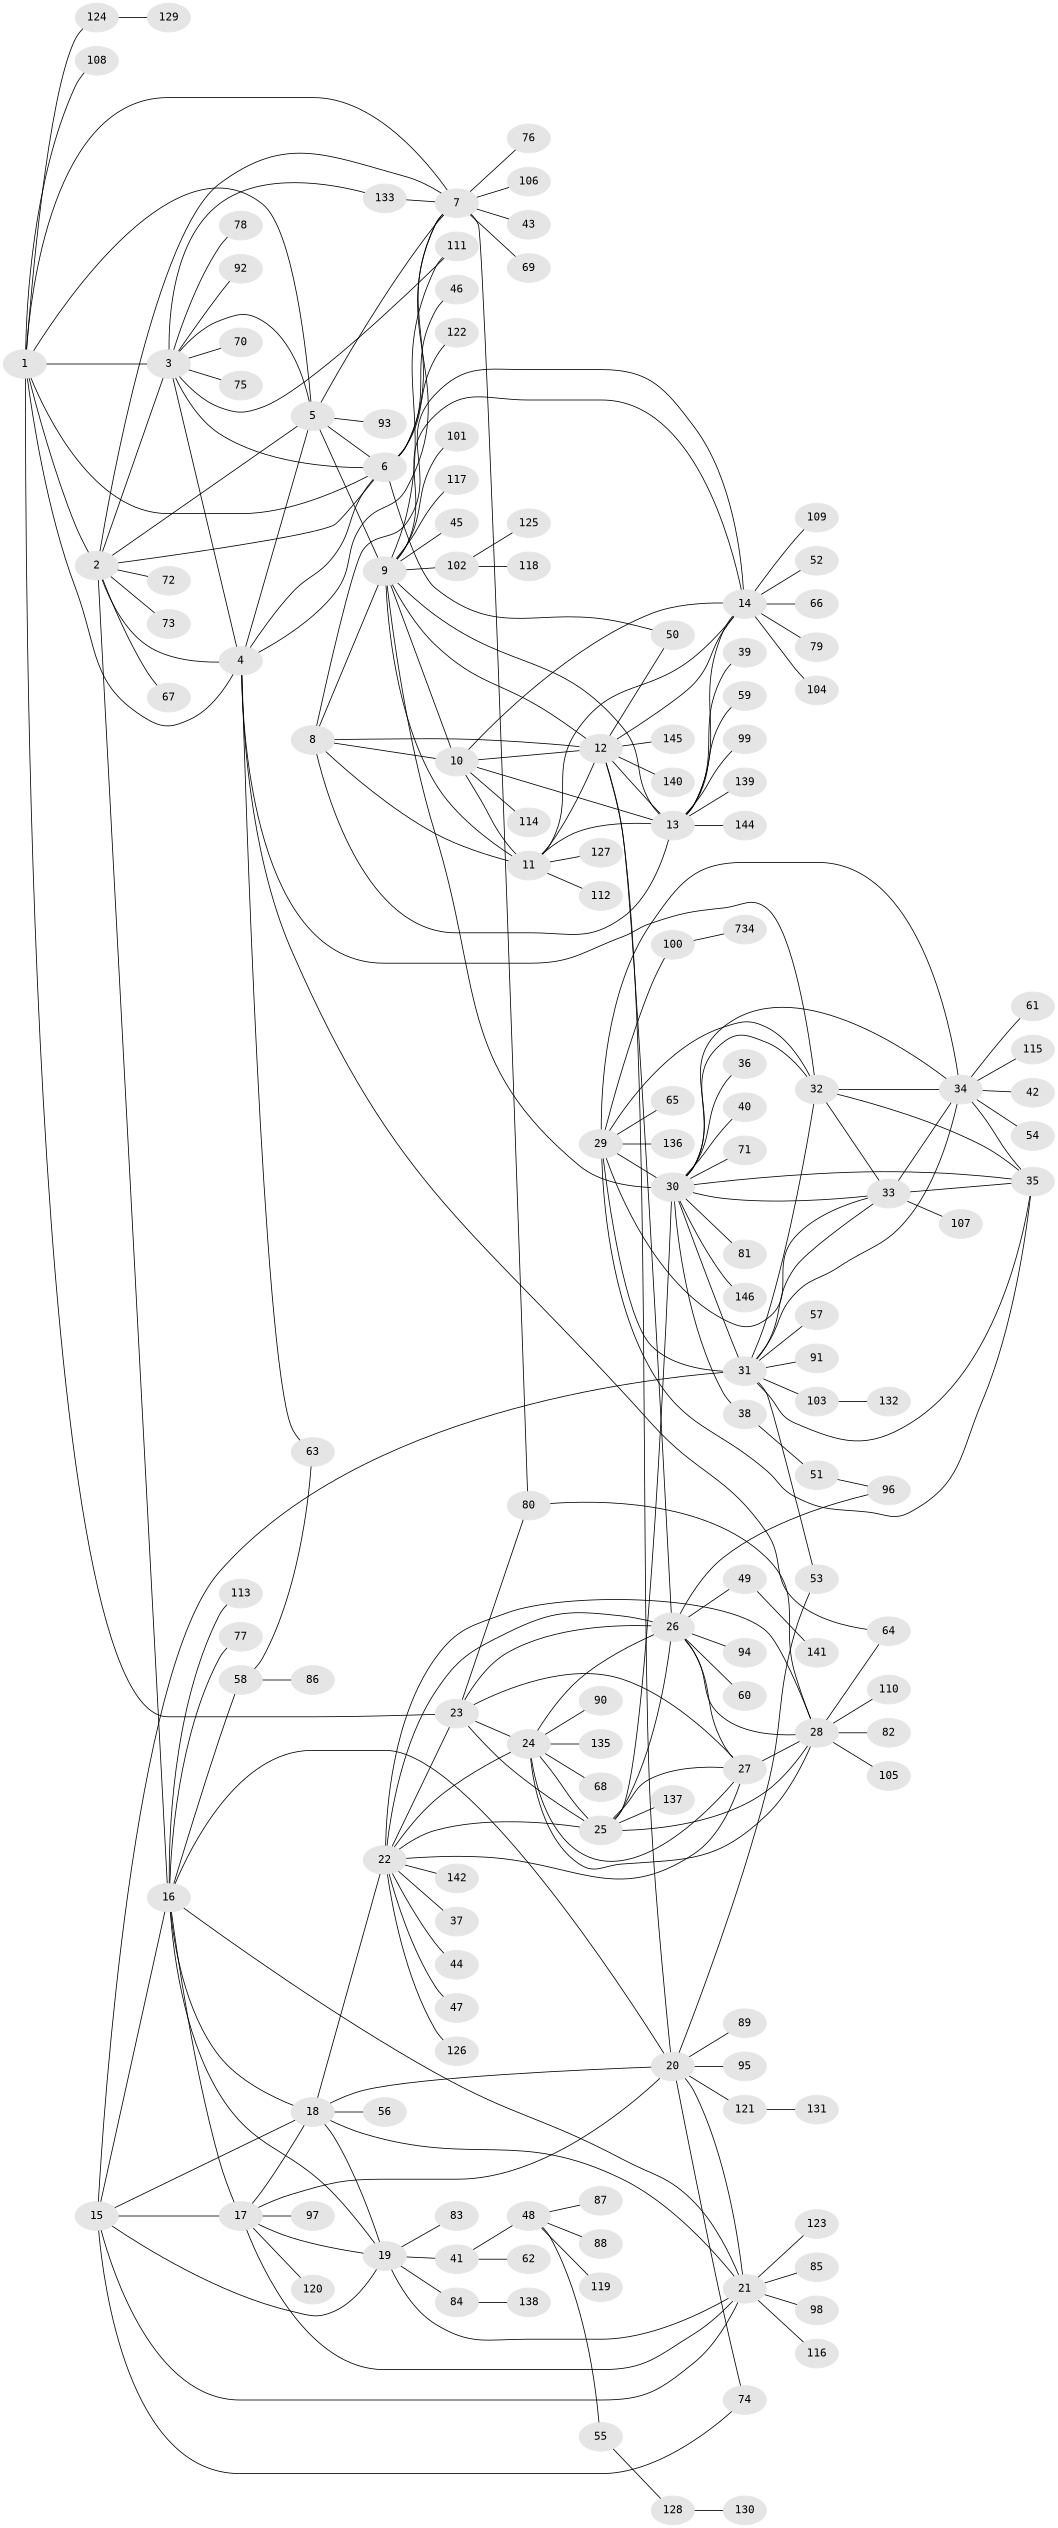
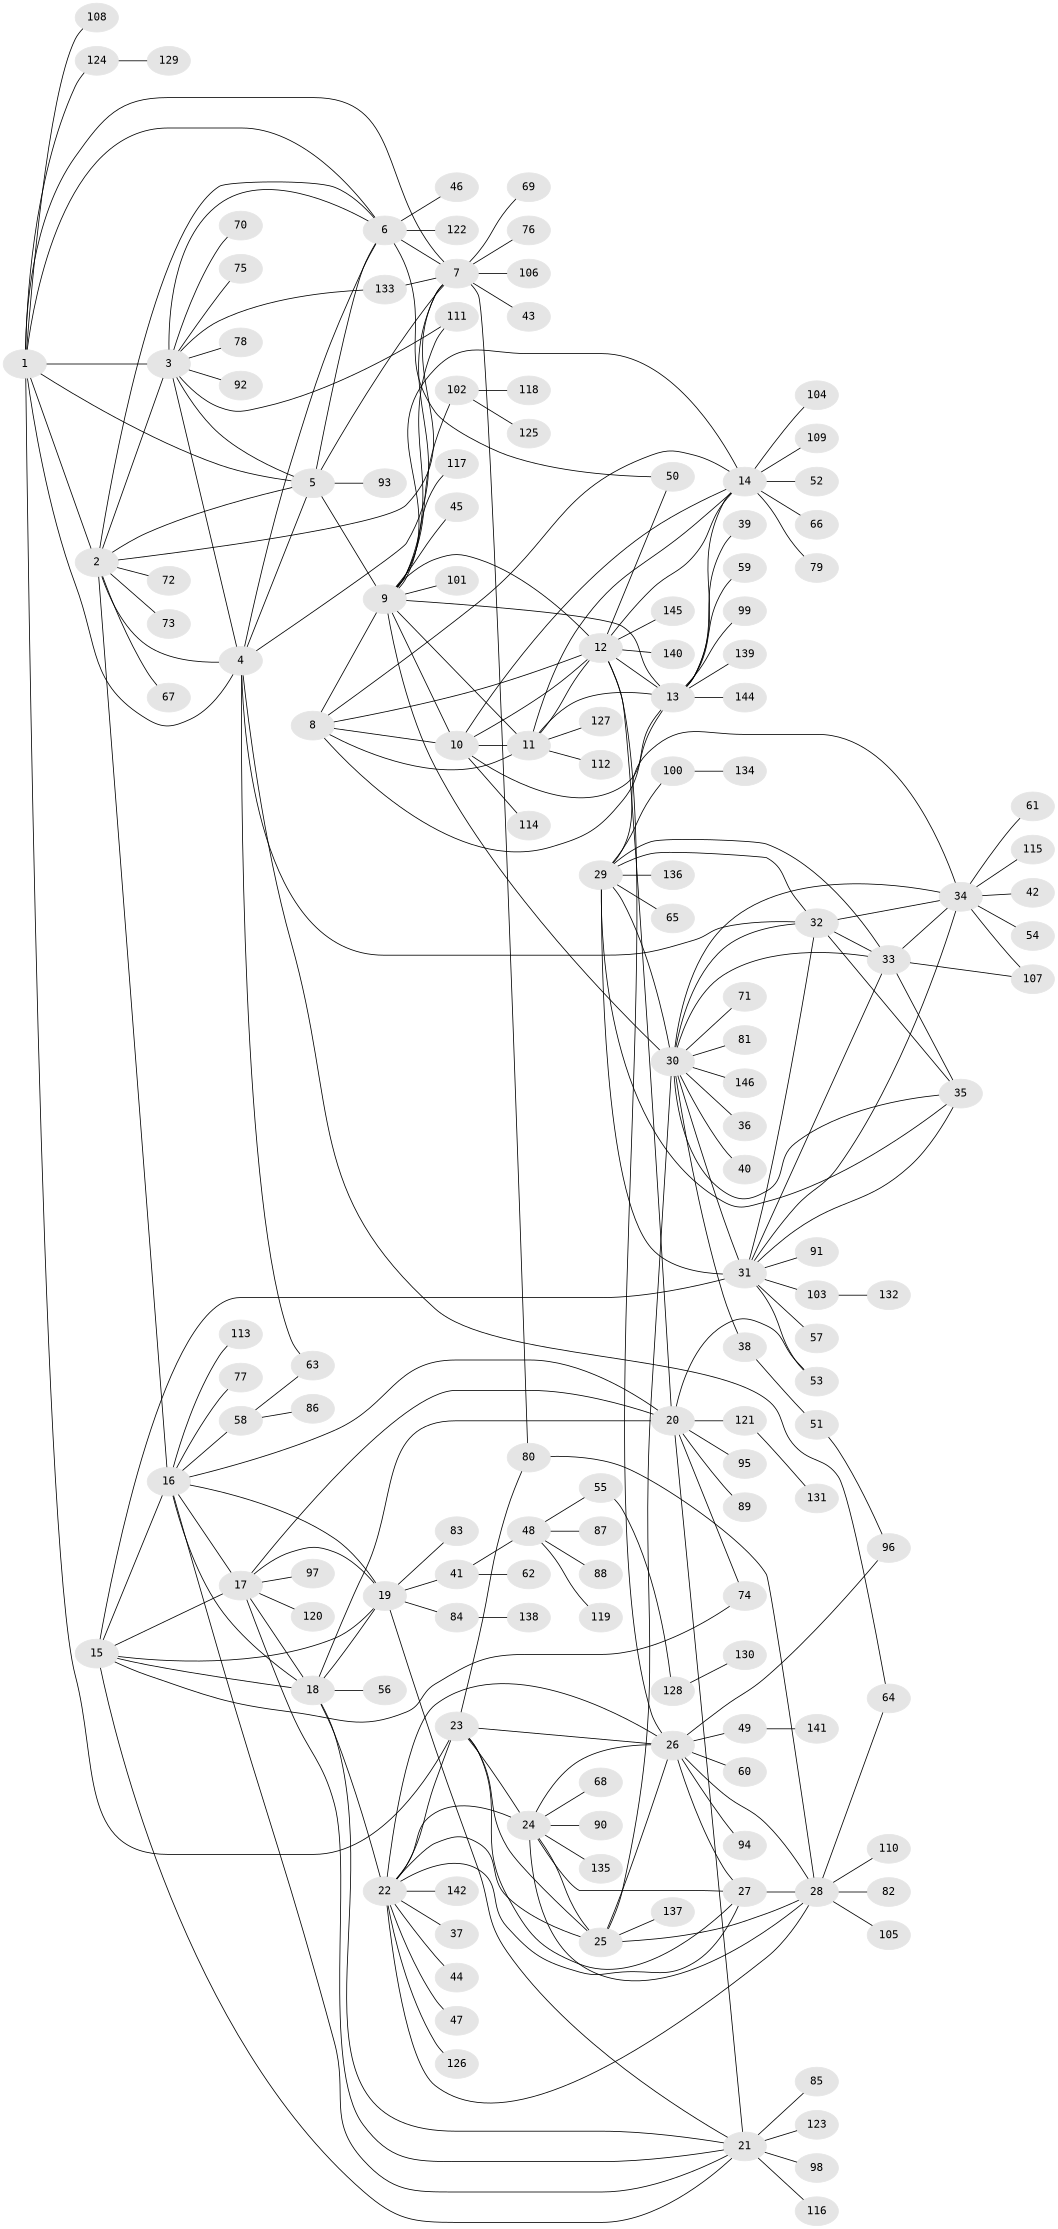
node "734": label "734" -> "134"
edge "34" -- "35": now "34" -- "107"
edge "27" -- "25": removed
